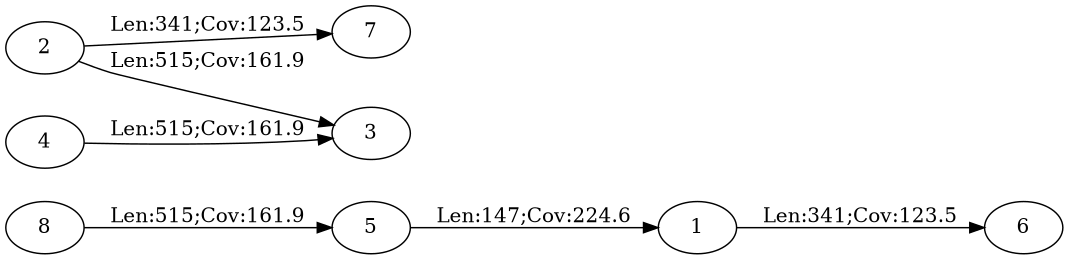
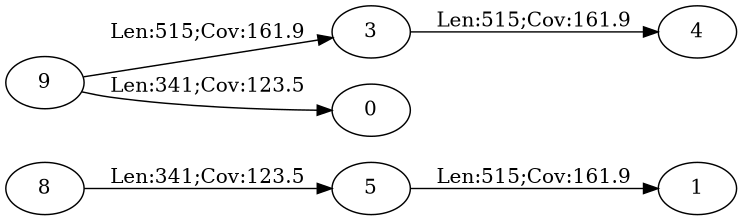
node "7": label "7" -> "0"
node "2": label "2" -> "9"
edge "4" -> "3": reversed
edge "8" -> "5": label "Len:515;Cov:161.9" -> "Len:341;Cov:123.5"
edge "5" -> "1": label "Len:147;Cov:224.6" -> "Len:515;Cov:161.9"
node "6": removed
